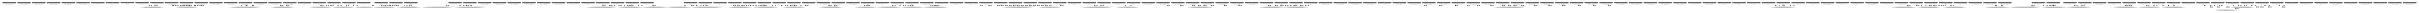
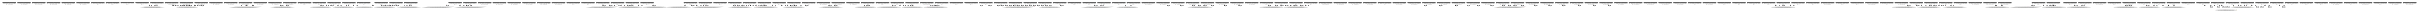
edge "Account Address: 0x6302EB80a6BcFa97160b6F931BbaAcDFe5a923D1" -> "Account Address: 0xabd5EE47A66CAcD27941d54be593F5c846017965": now "Tx_138" -> "Account Address: 0xabd5EE47A66CAcD27941d54be593F5c846017965"
